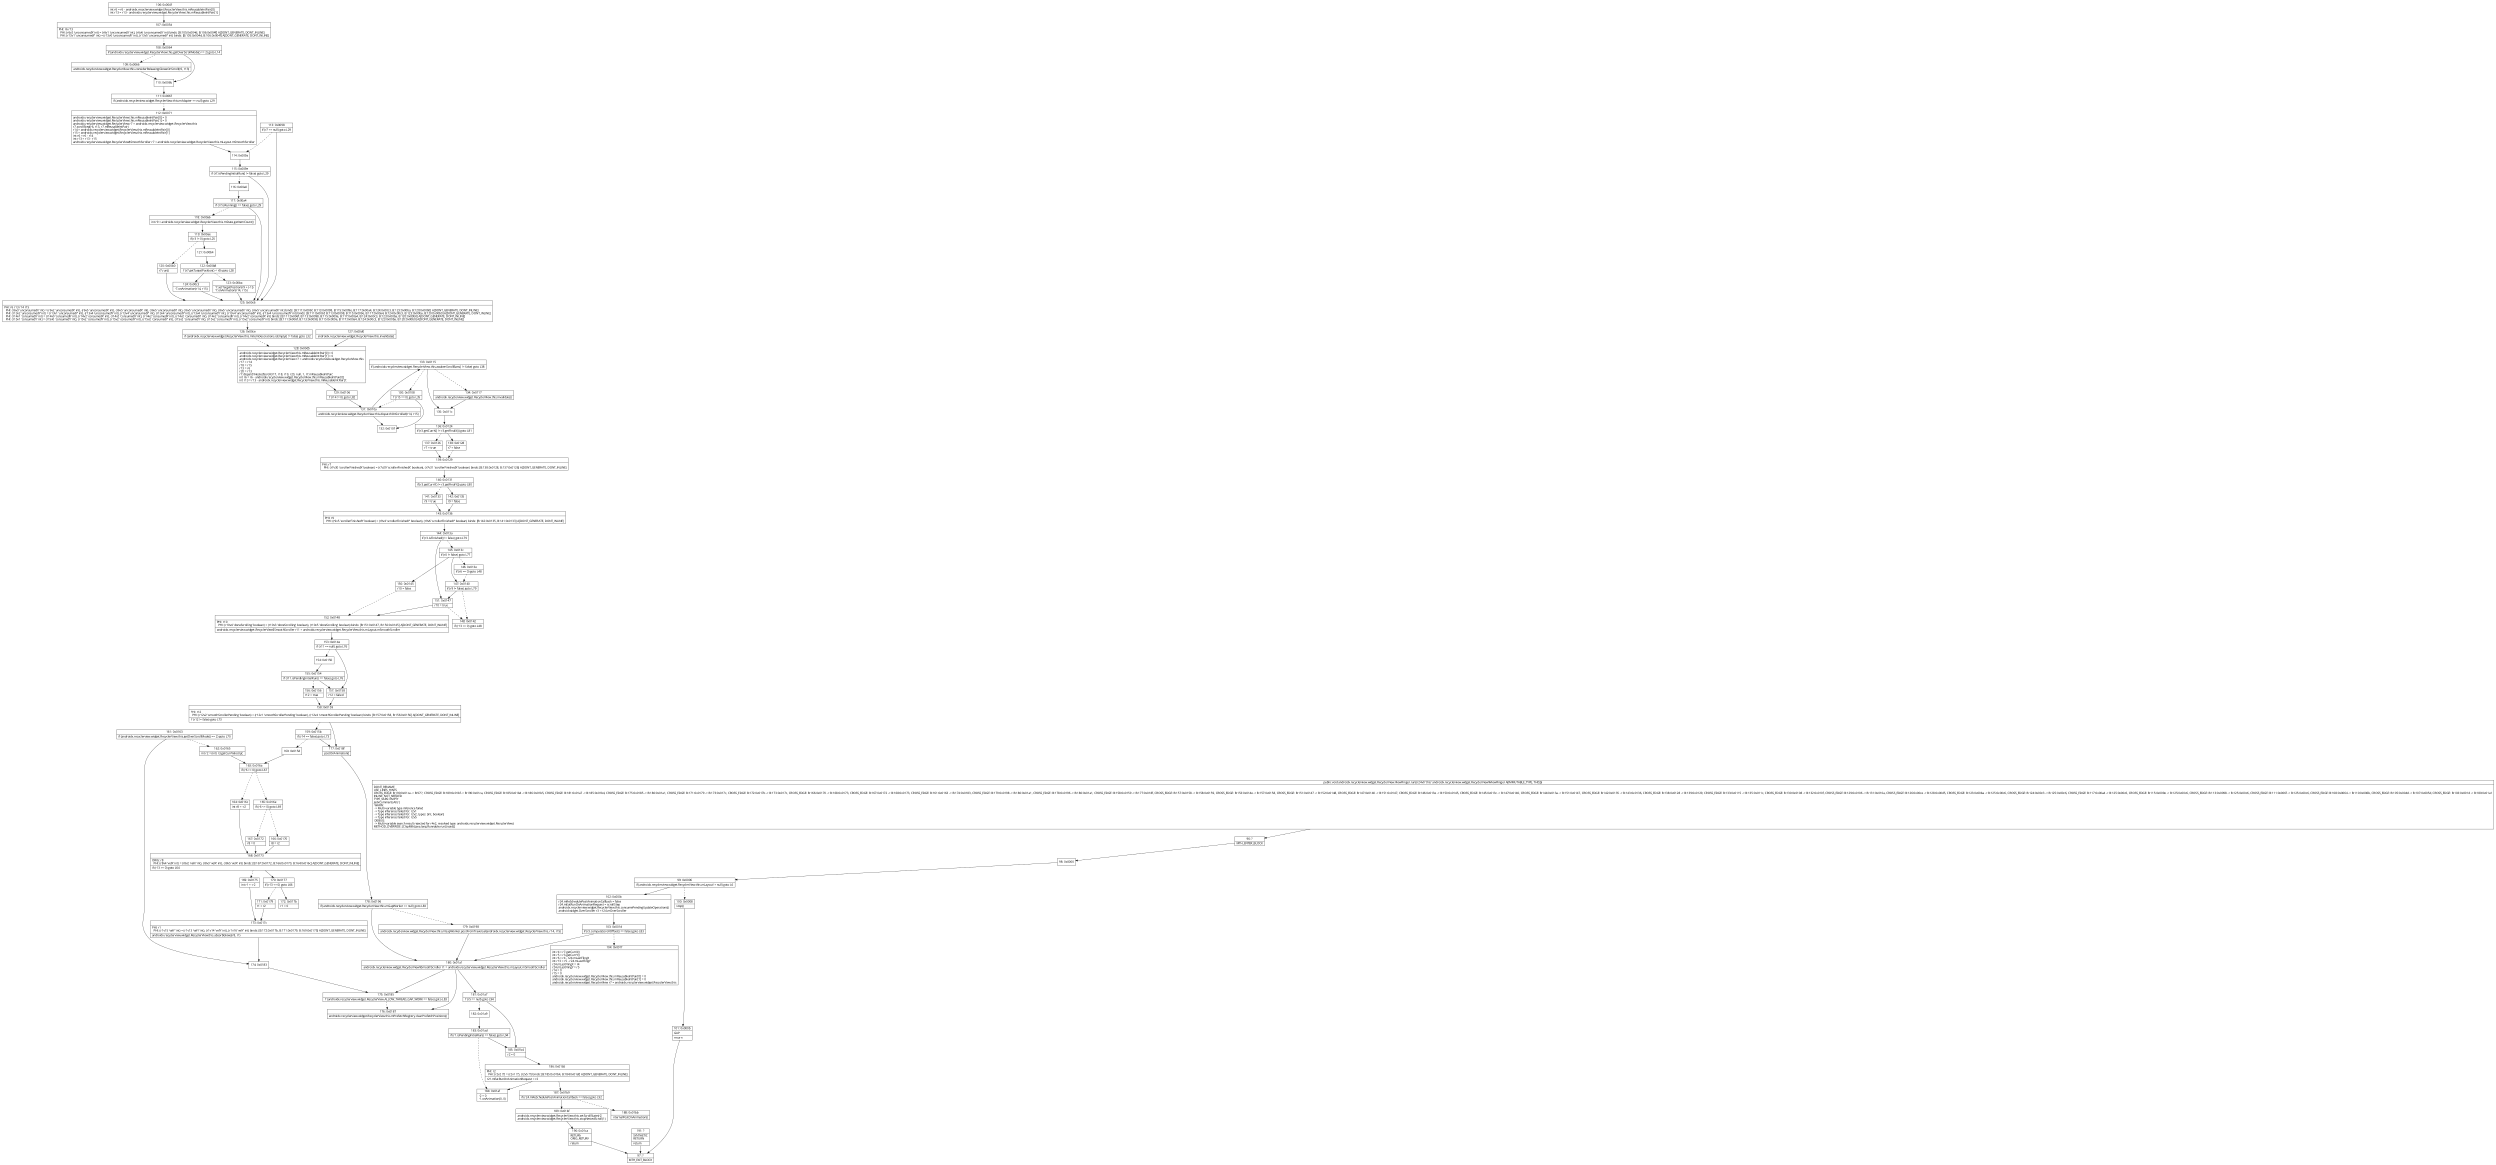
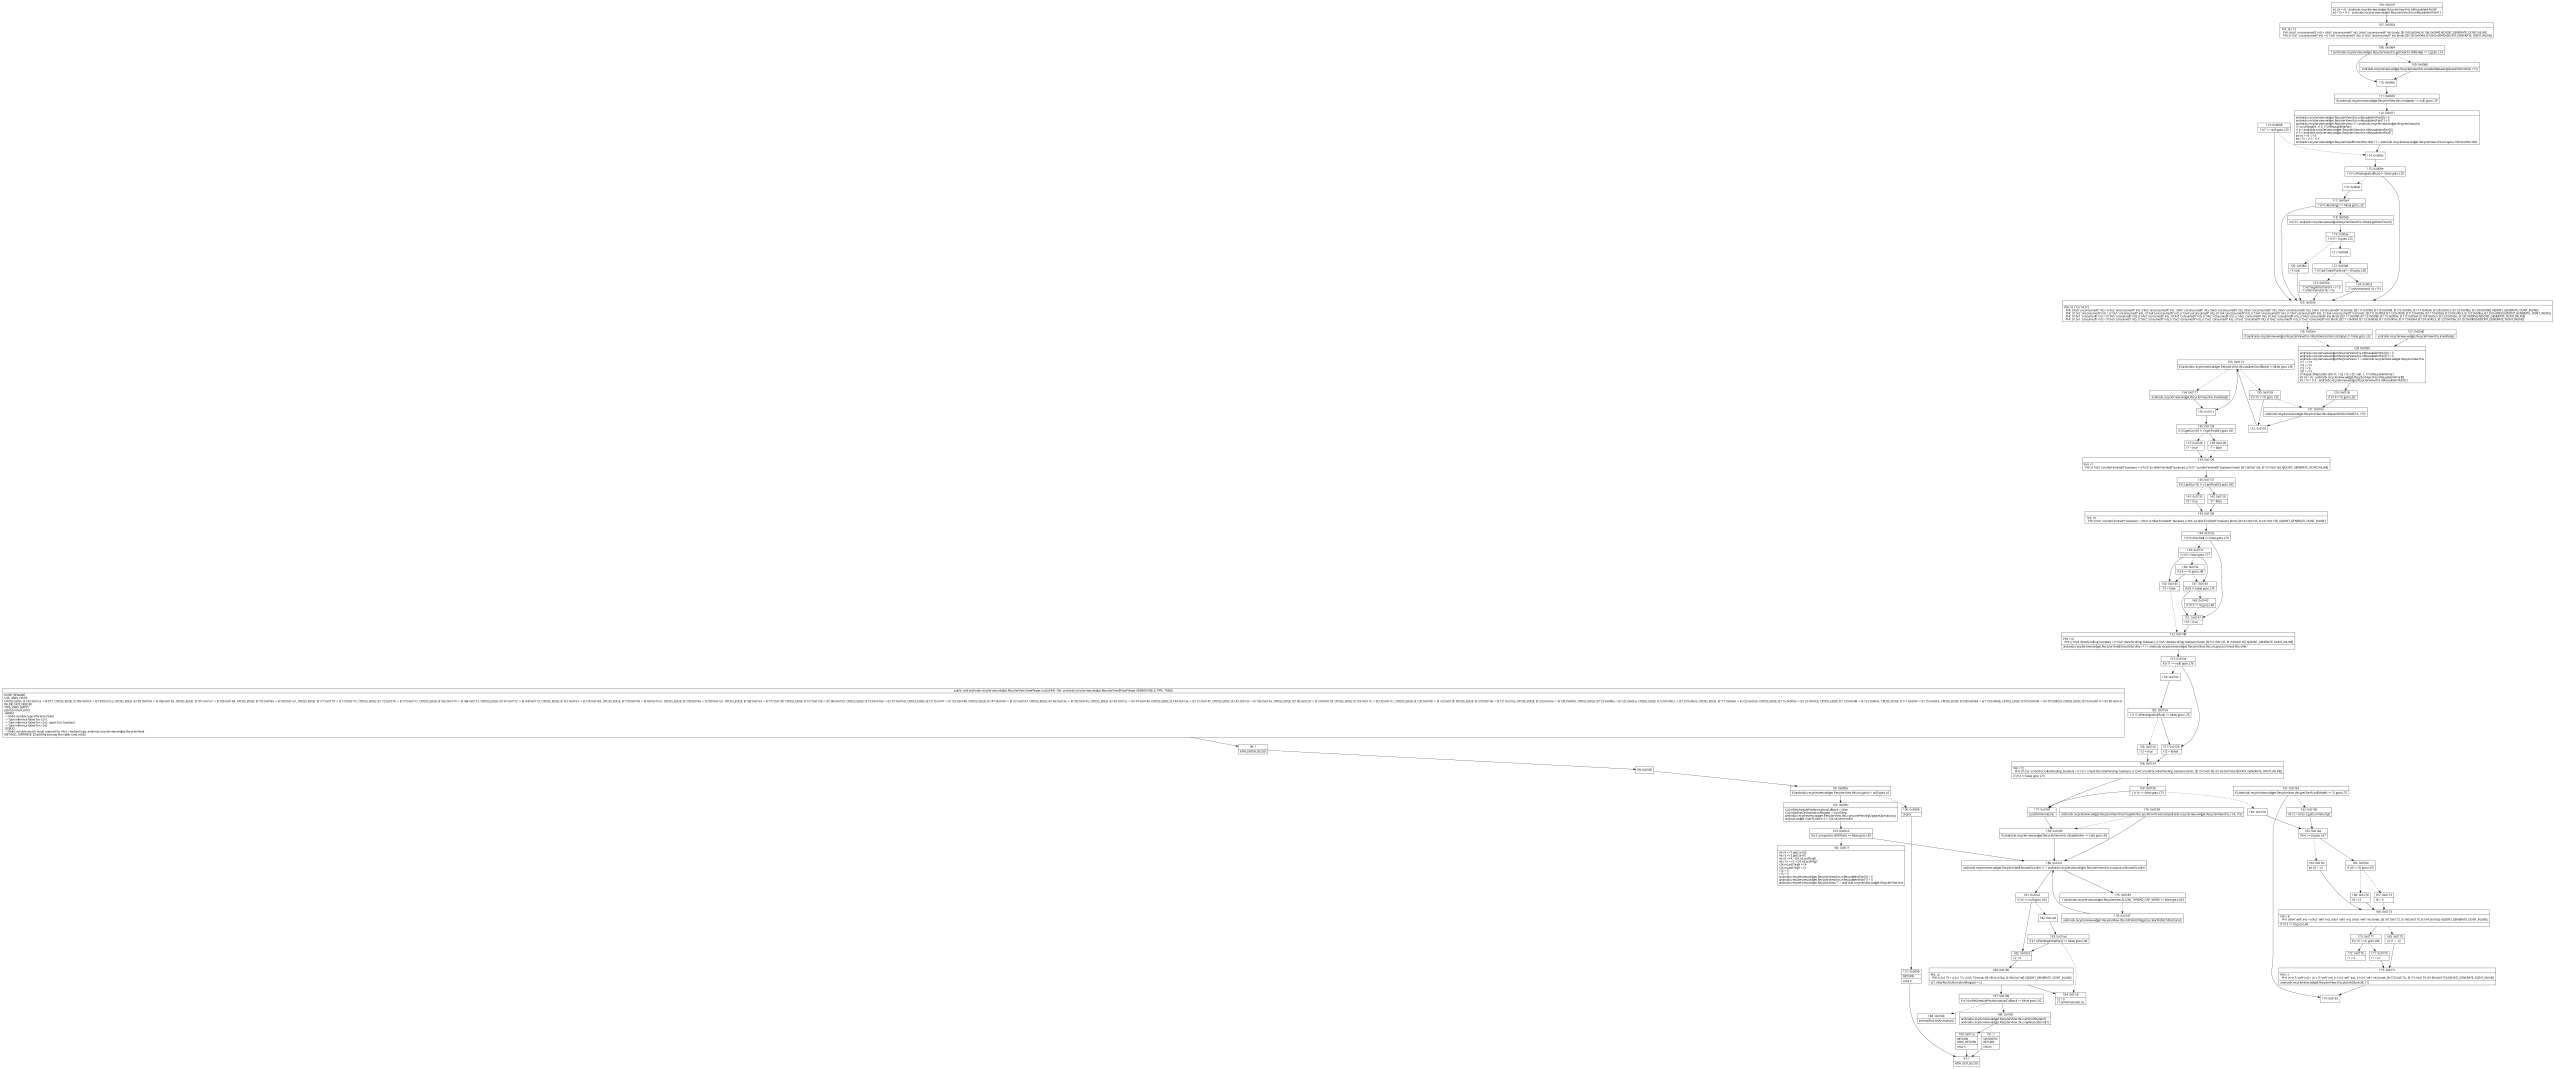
edge "131: 0x010a" -> "133: 0x0115": now "132: 0x010f" -> "133: 0x0115"
edge "146: 0x013e" -> "150: 0x0145": added
edge "151: 0x0147" -> "148: 0x0142": reversed
edge "163: 0x016a" -> "165: 0x016e": style dashed -> solid
node "168: 0x0173": text "ORIG: r8" -> "PHI: r8"
edge "178: 0x0196" -> "179: 0x0198": reversed
edge "174: 0x0183" -> "175: 0x0185": removed
edge "180: 0x01a1" -> "176: 0x0187": reversed
node "101: 0x000b": text "GAP" -> "RETURN"
